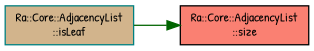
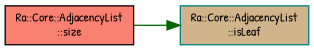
edge "Ra::Core::AdjacencyList ::isLeaf" -> "Ra::Core::AdjacencyList ::size": reversed
